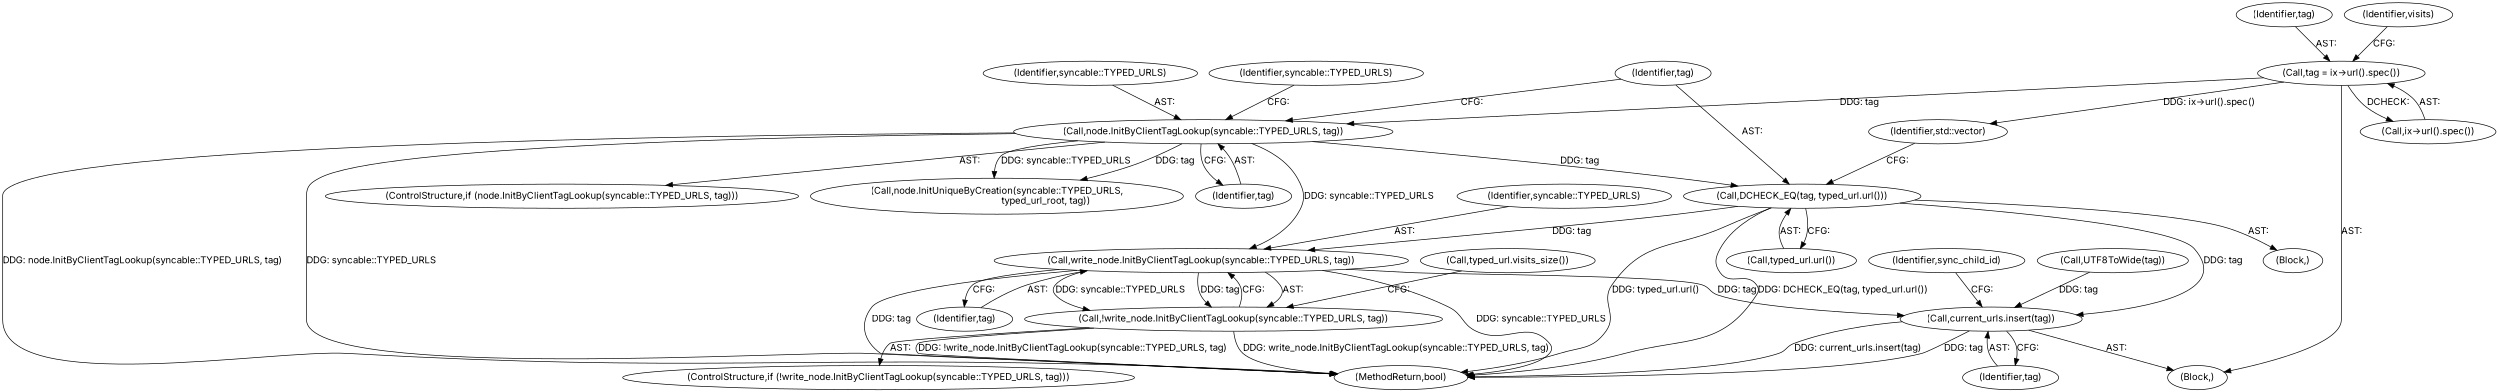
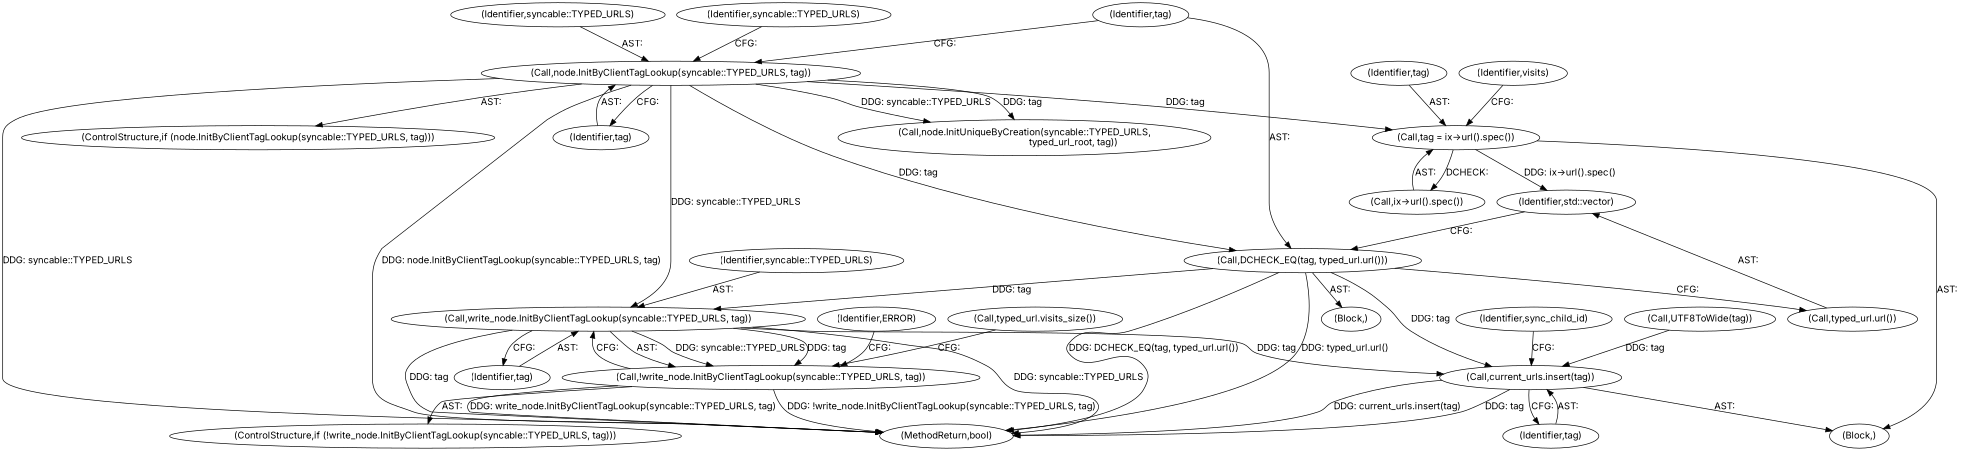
edge "(Call,tag = ix->url().spec())" -> "(Call,node.InitByClientTagLookup(syncable::TYPED_URLS, tag))": reversed
edge "(Call,typed_url.url())" -> "(Call,DCHECK_EQ(tag, typed_url.url()))": now "(Call,typed_url.url())" -> "(Identifier,std::vector)"
node "(Identifier,ERROR)": added
